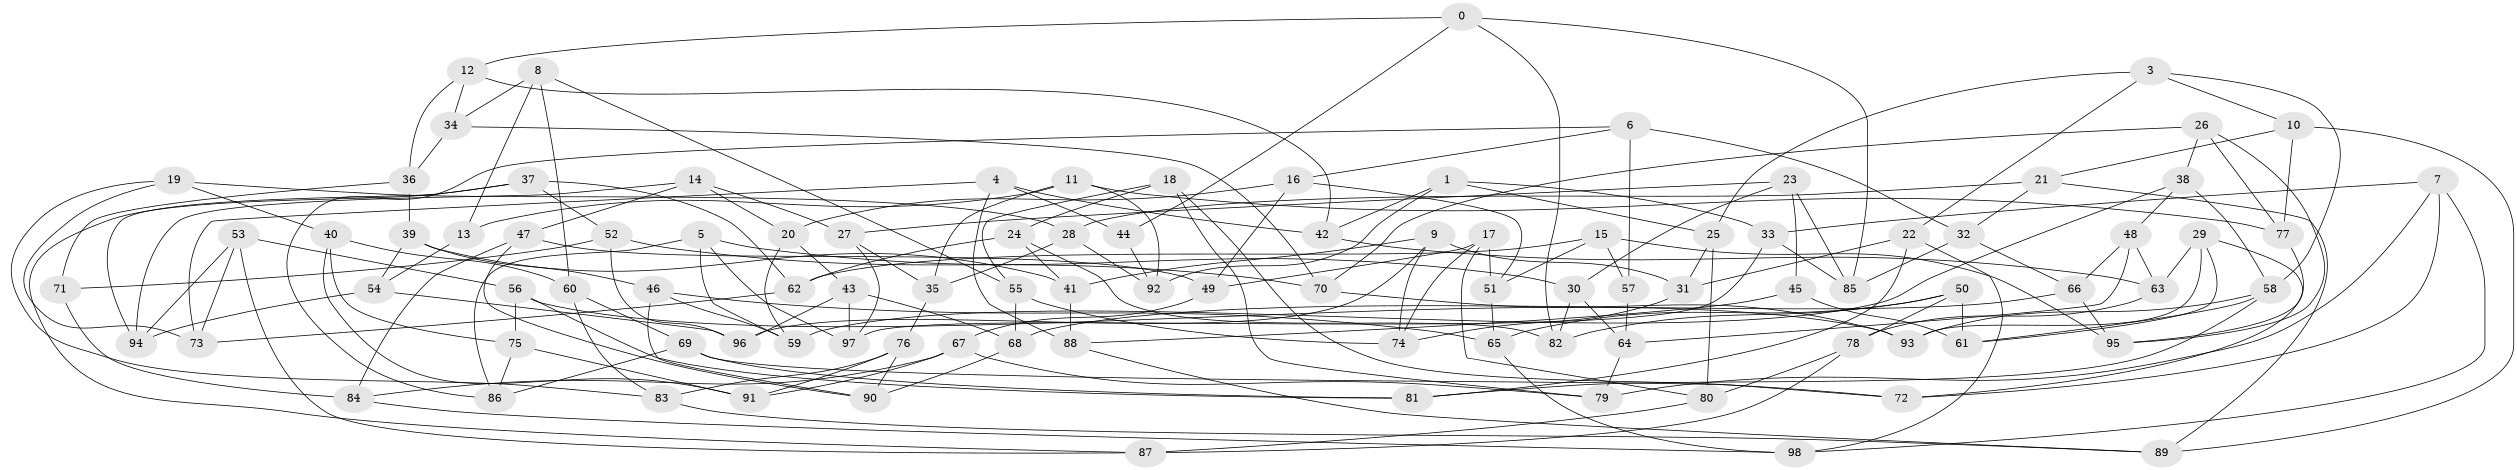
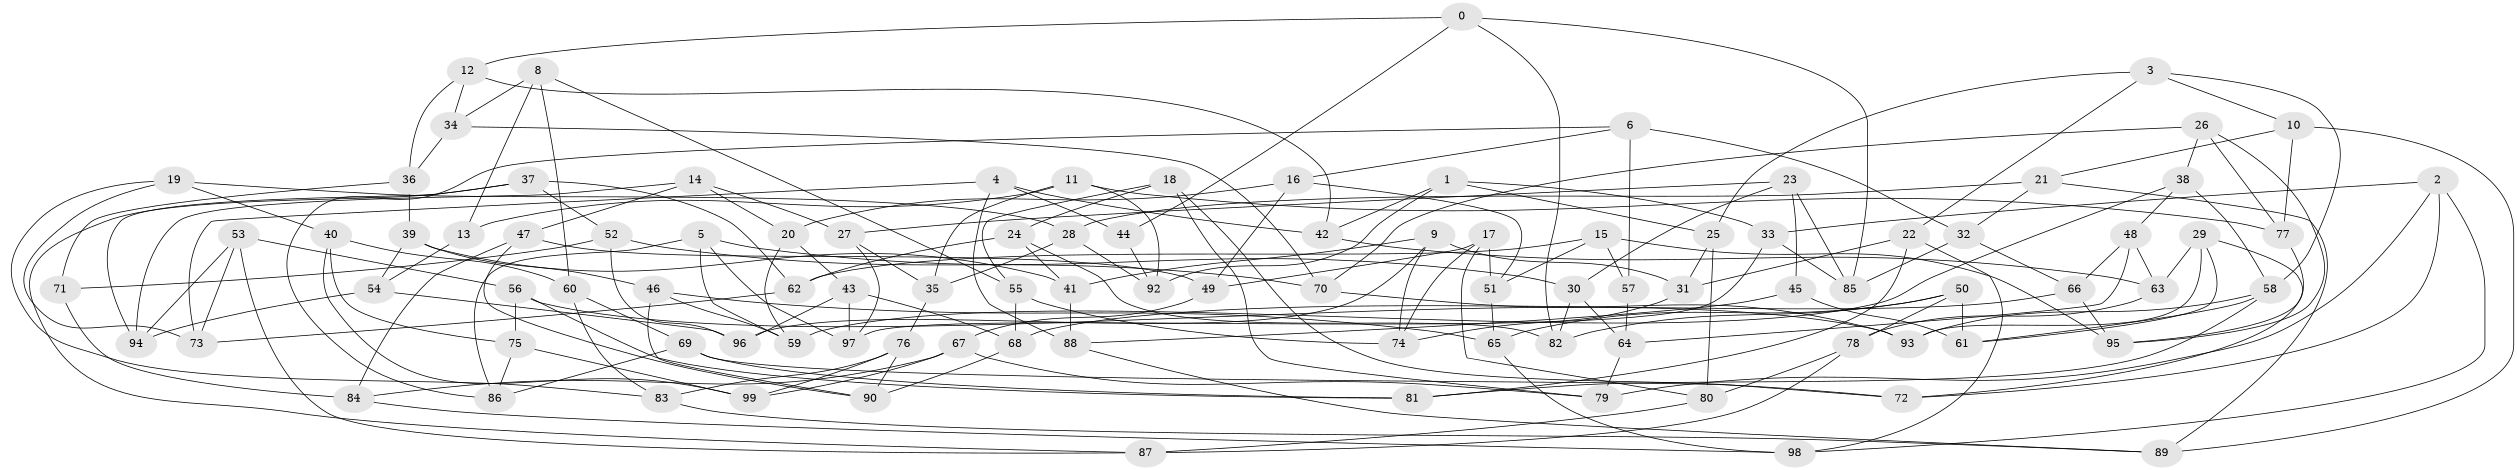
node "7": label "7" -> "2"
node "91": label "91" -> "99"
